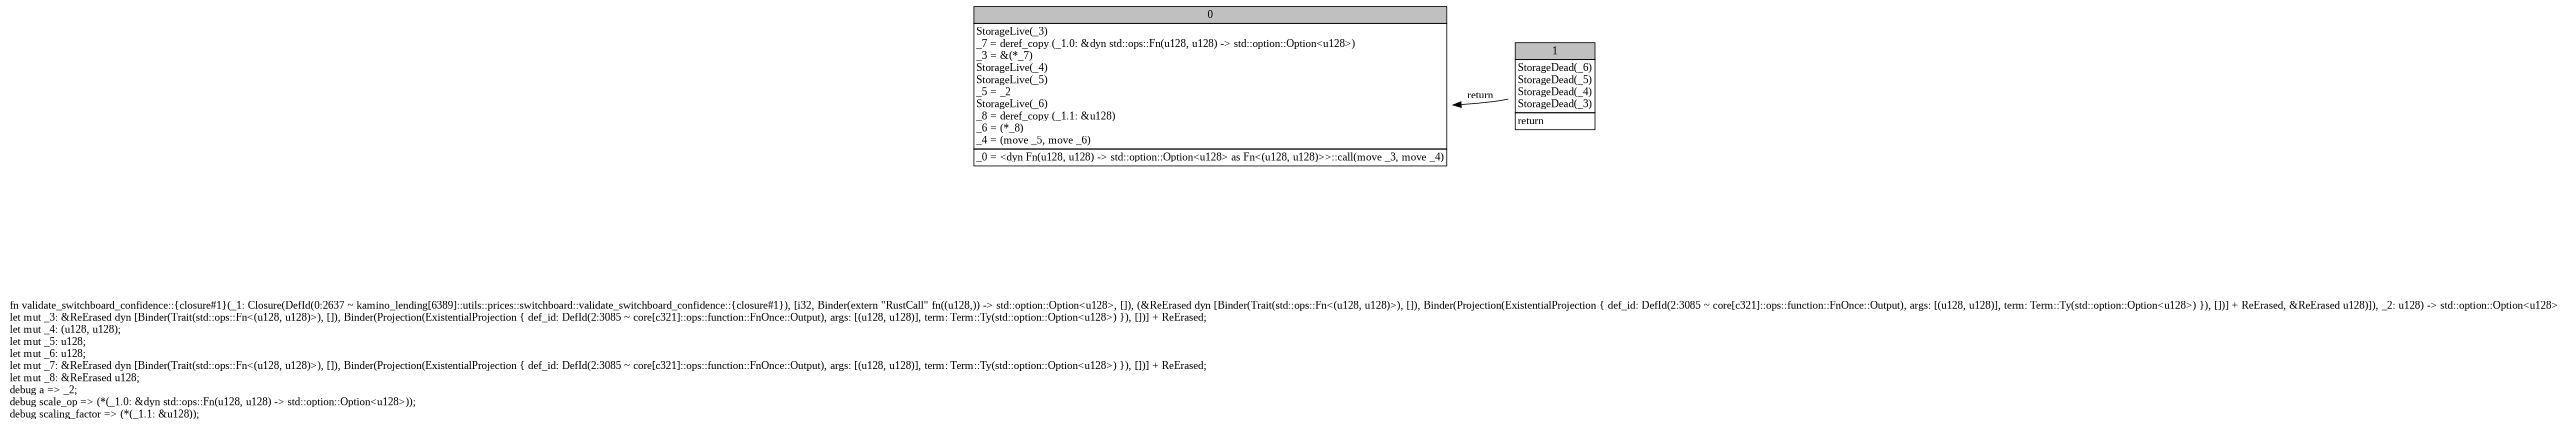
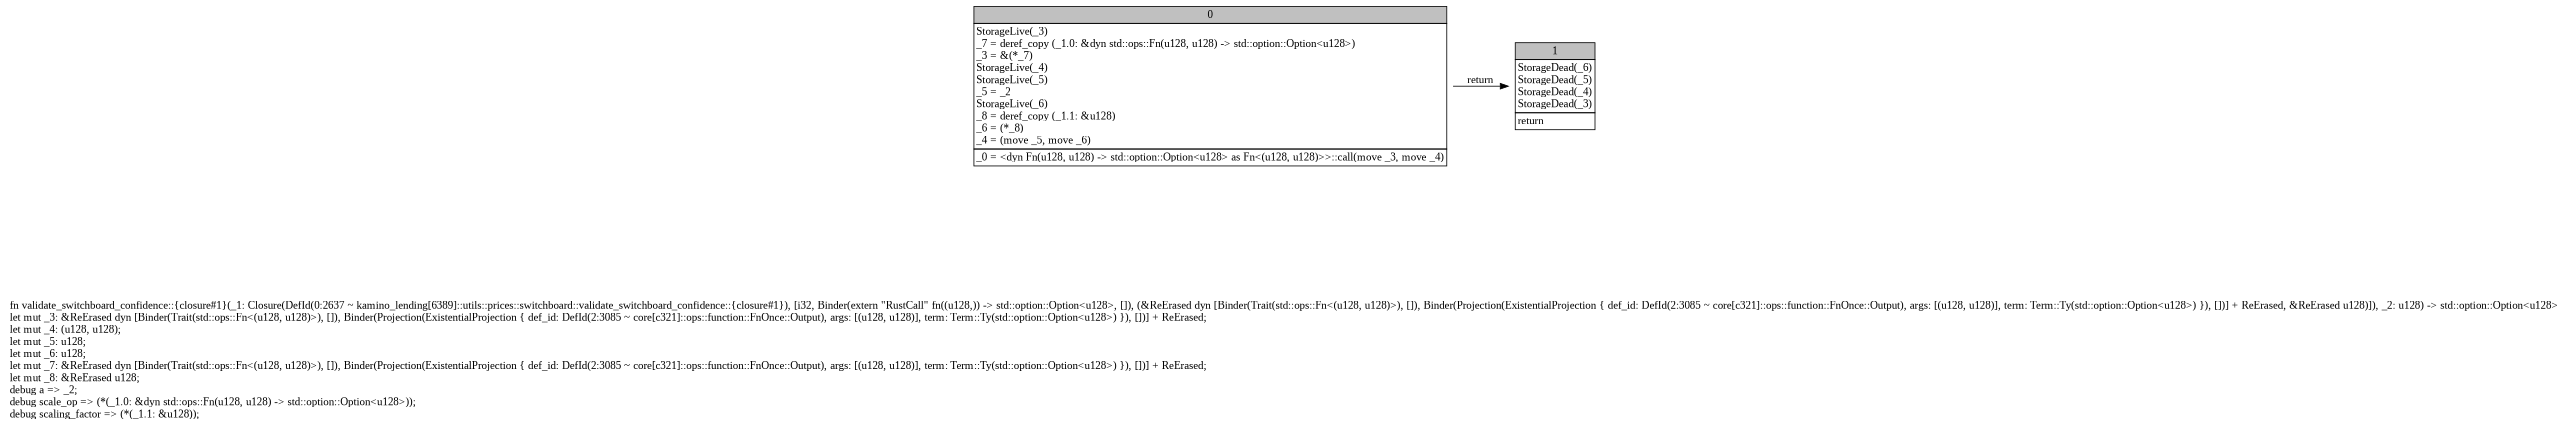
edge "1" -> "0": reversed
